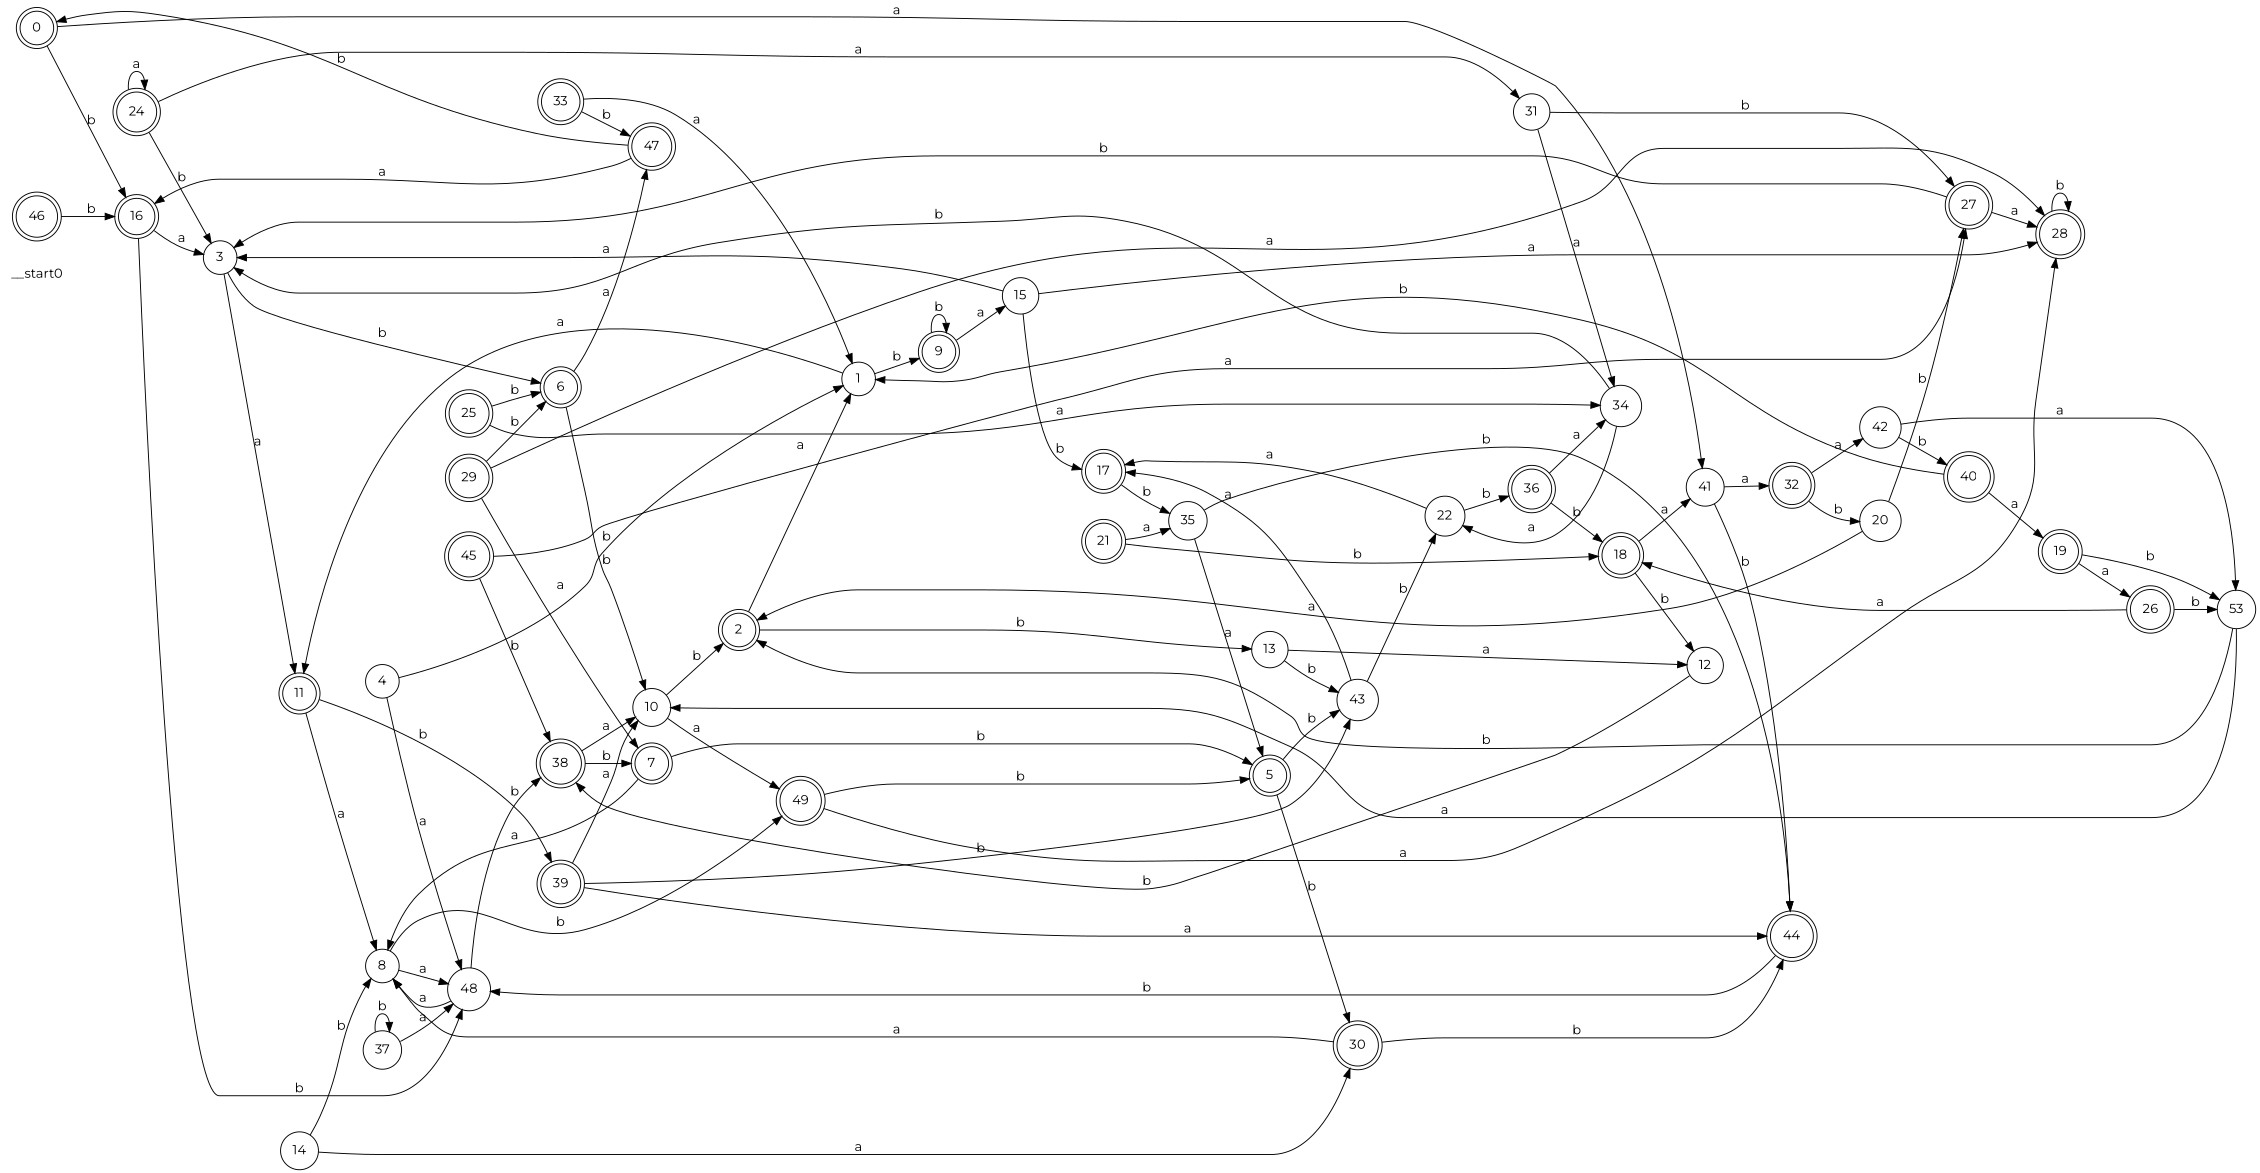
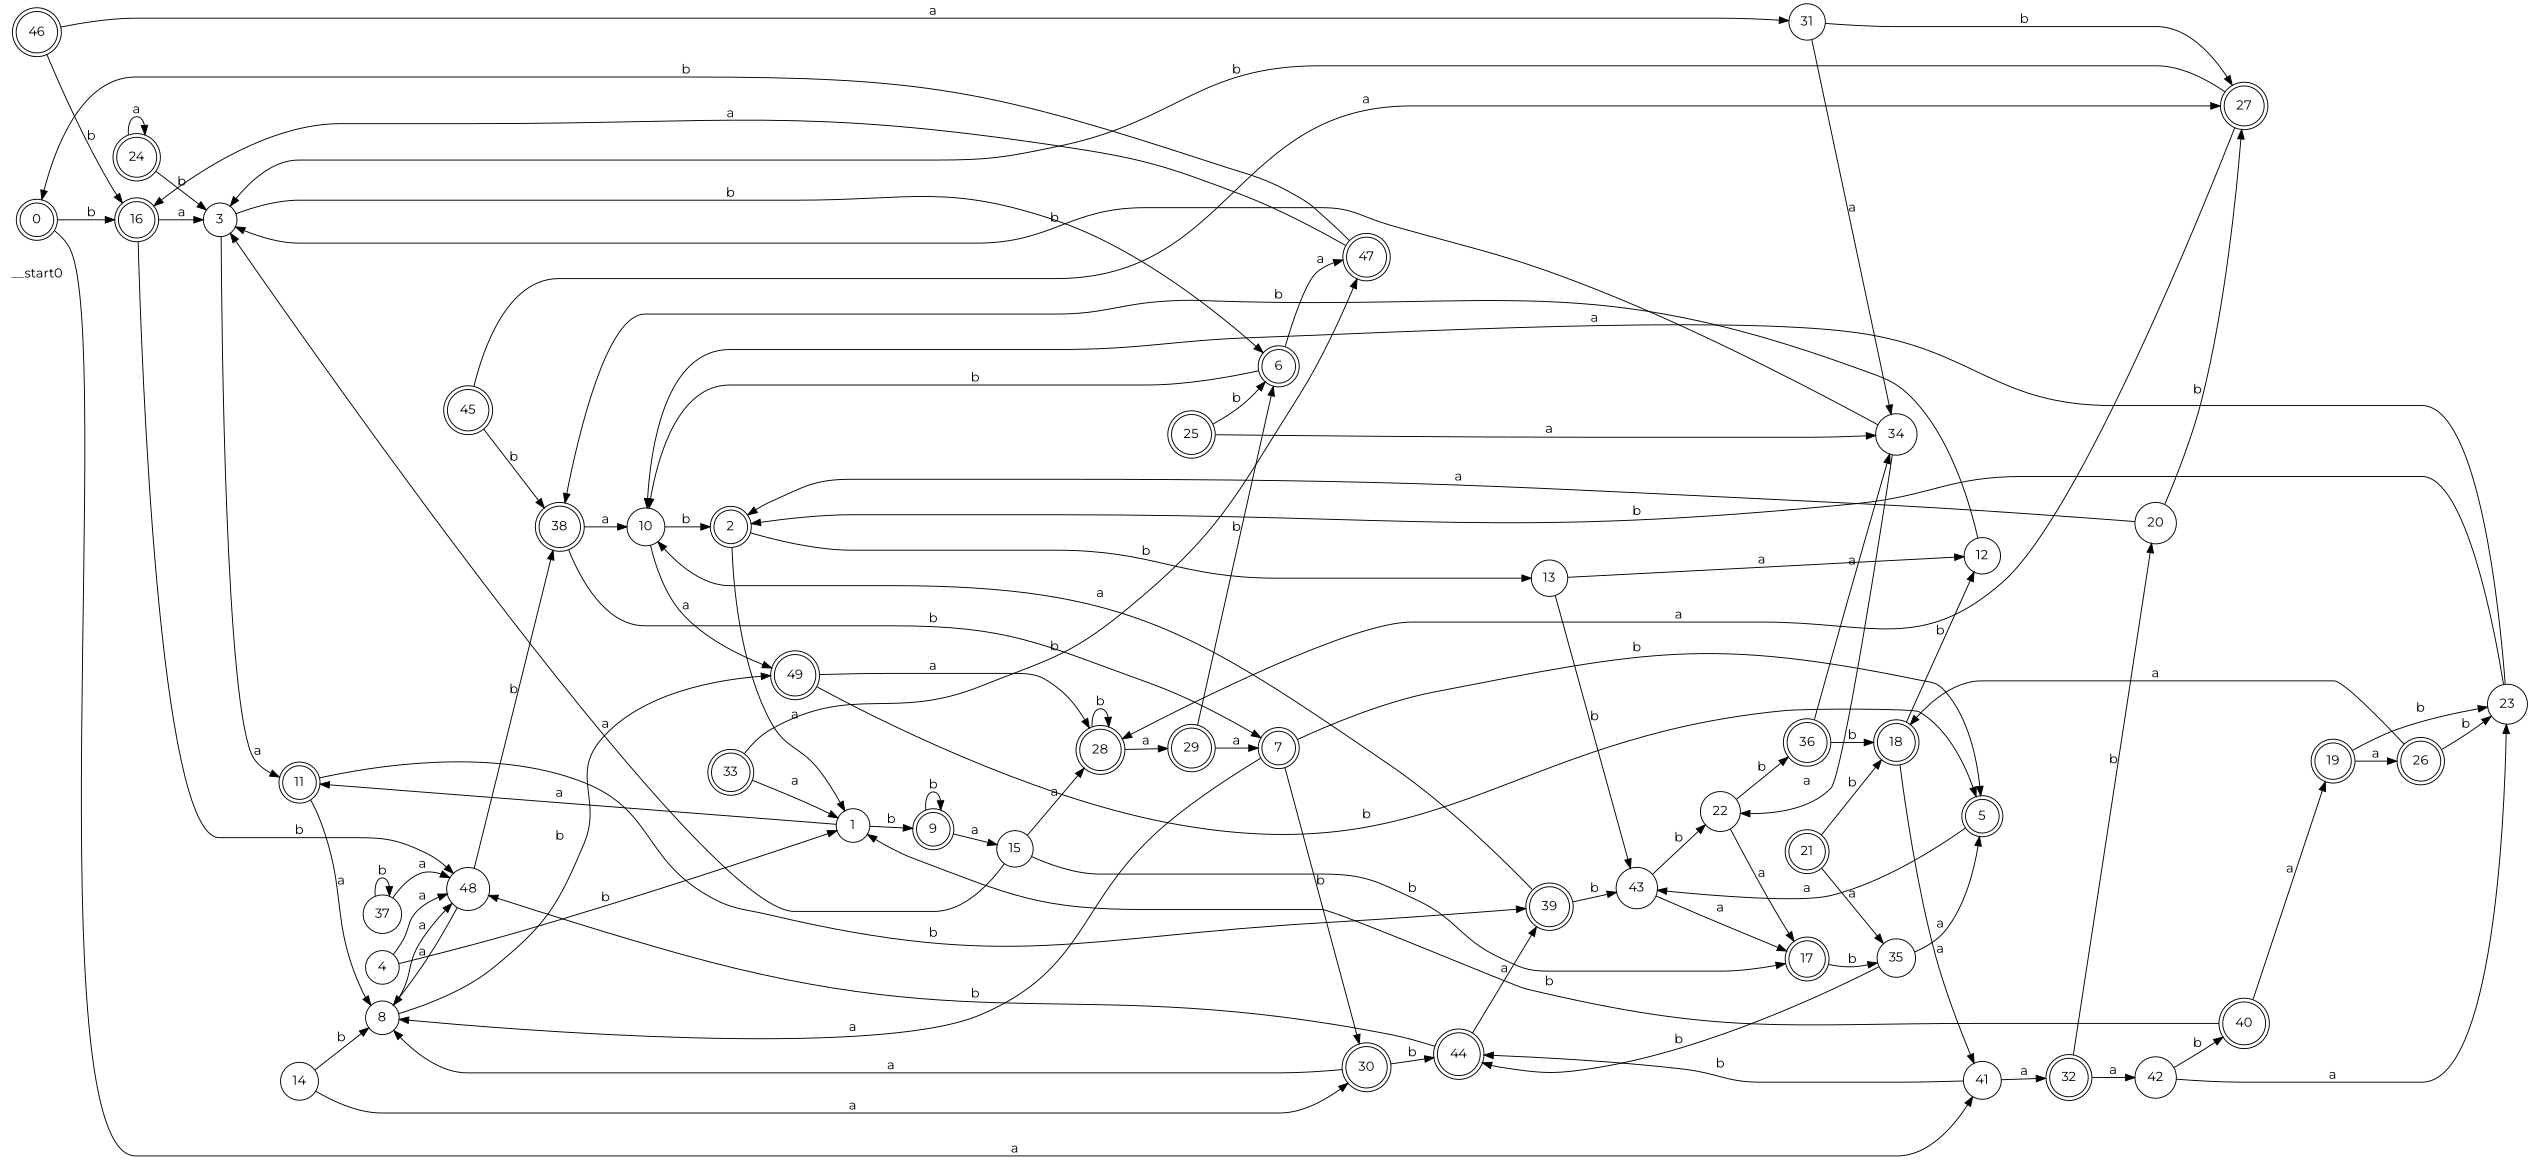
edge "24" -> "31": now "46" -> "31"
edge "29" -> "28": reversed
node "53": label "53" -> "23"
edge "5" -> "43": label "b" -> "a"
edge "5" -> "30": now "7" -> "30"
edge "39" -> "44": reversed
